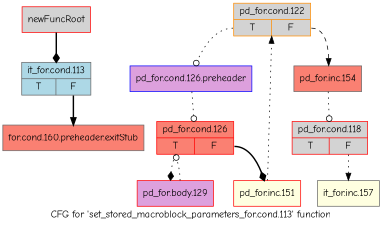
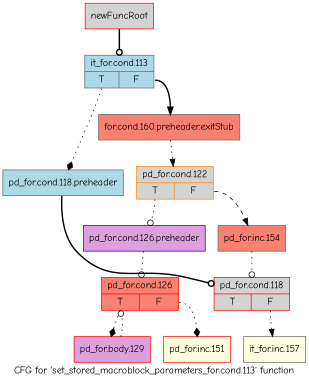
edge "newFuncRoot" -> "it_for.cond.113": arrowhead diamond -> odot
edge "pd_for.inc.151" -> "pd_for.cond.122": now "for.cond.160.preheader.exitStub" -> "pd_for.cond.122"
edge "pd_for.cond.126" -> "pd_for.inc.151": style bold -> dotted
node "pd_for.cond.118.preheader": added
